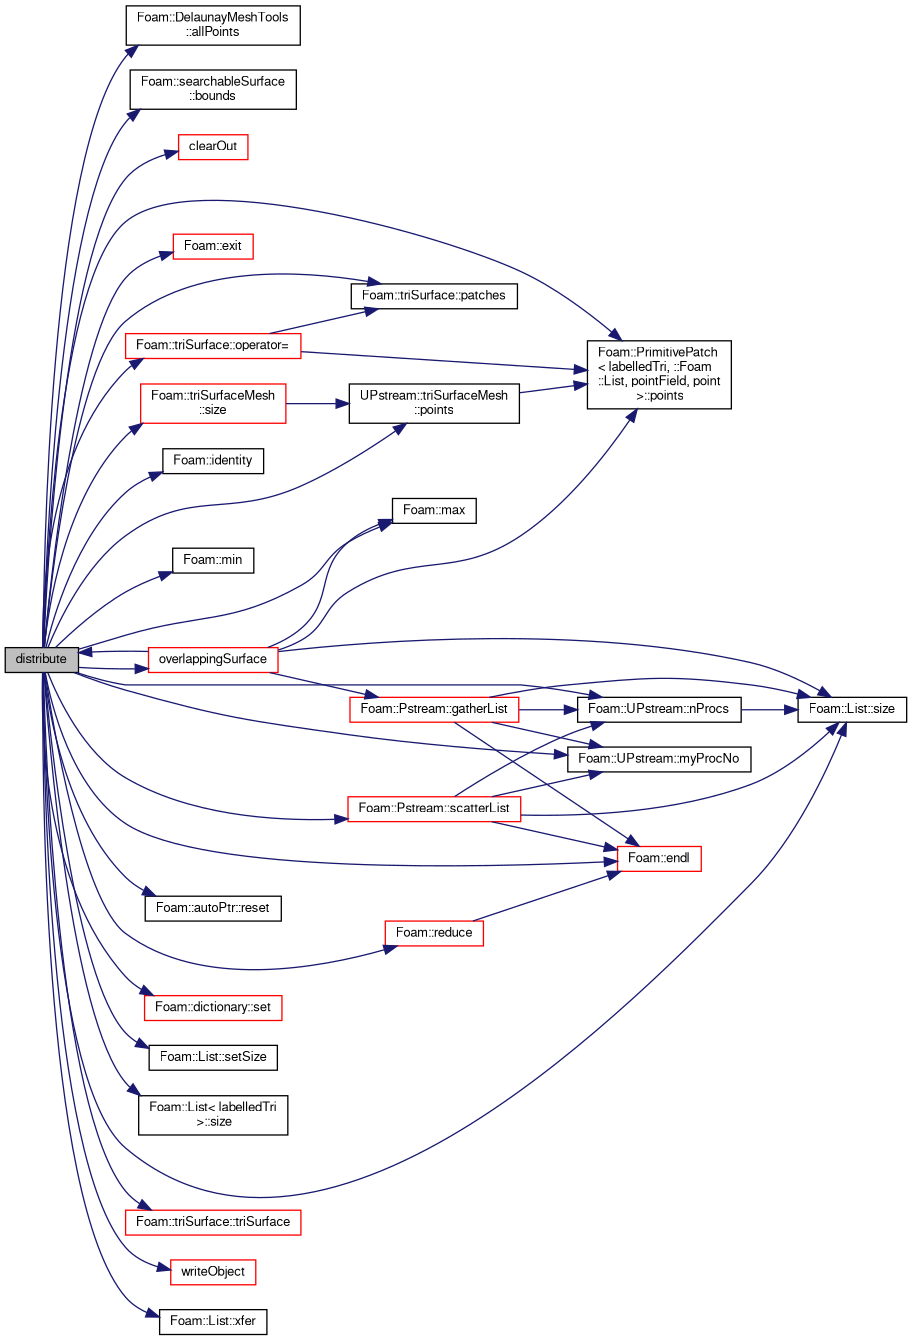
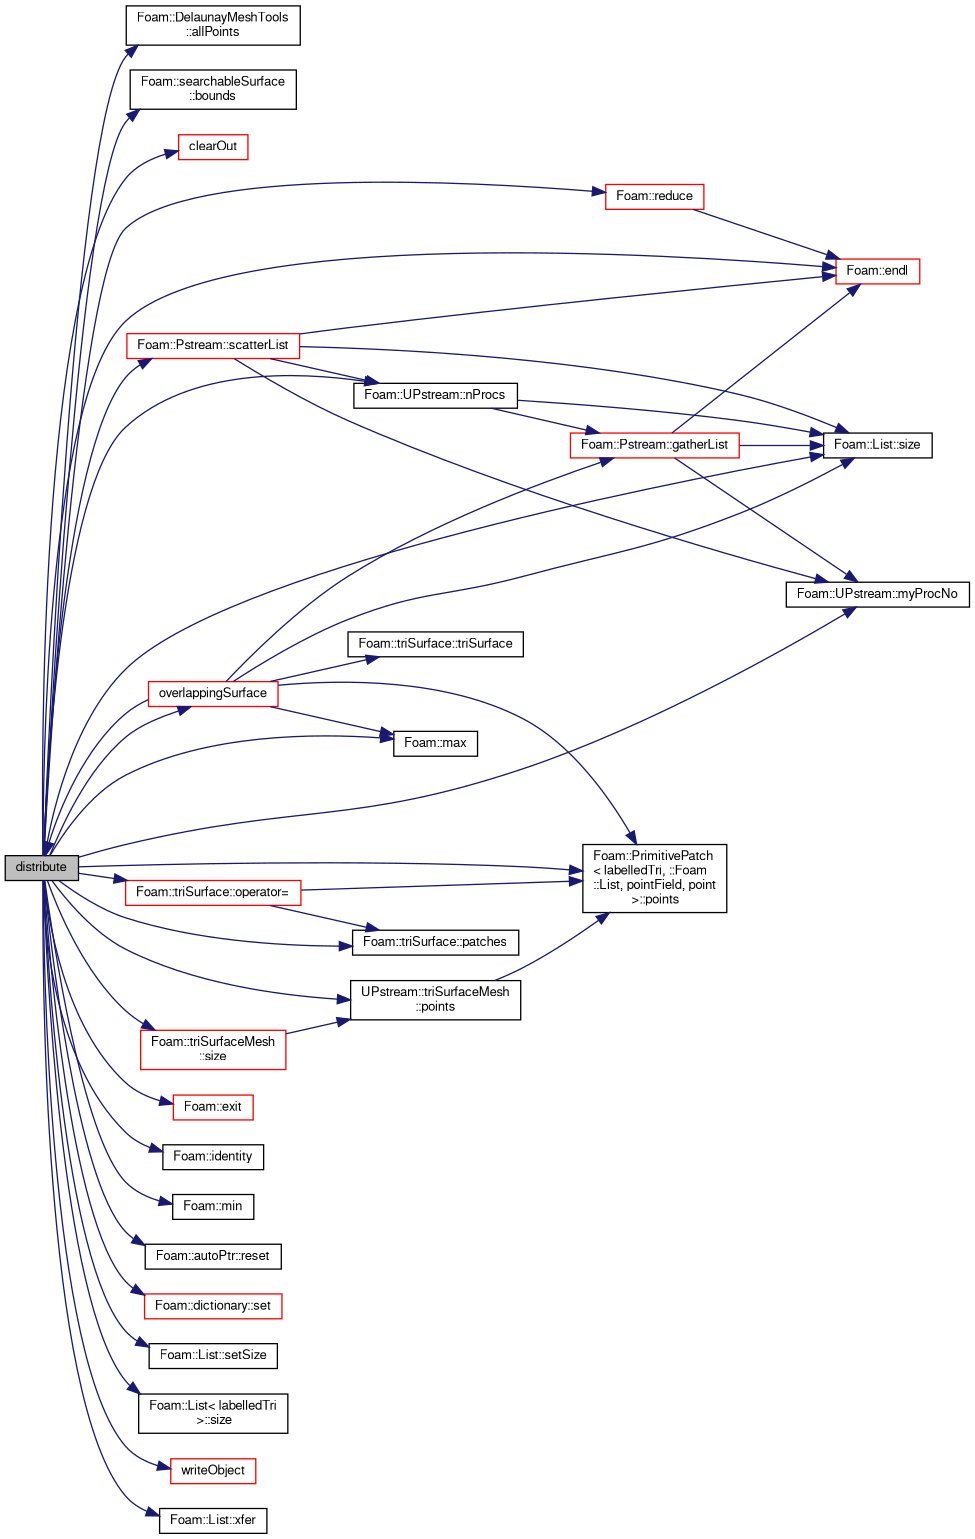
edge "Foam::Pstream::gatherList" -> "Foam::UPstream::nProcs": reversed
edge "distribute" -> "Foam::triSurface::triSurface": now "overlappingSurface" -> "Foam::triSurface::triSurface"
node "Foam::triSurface::triSurface": color red -> black
